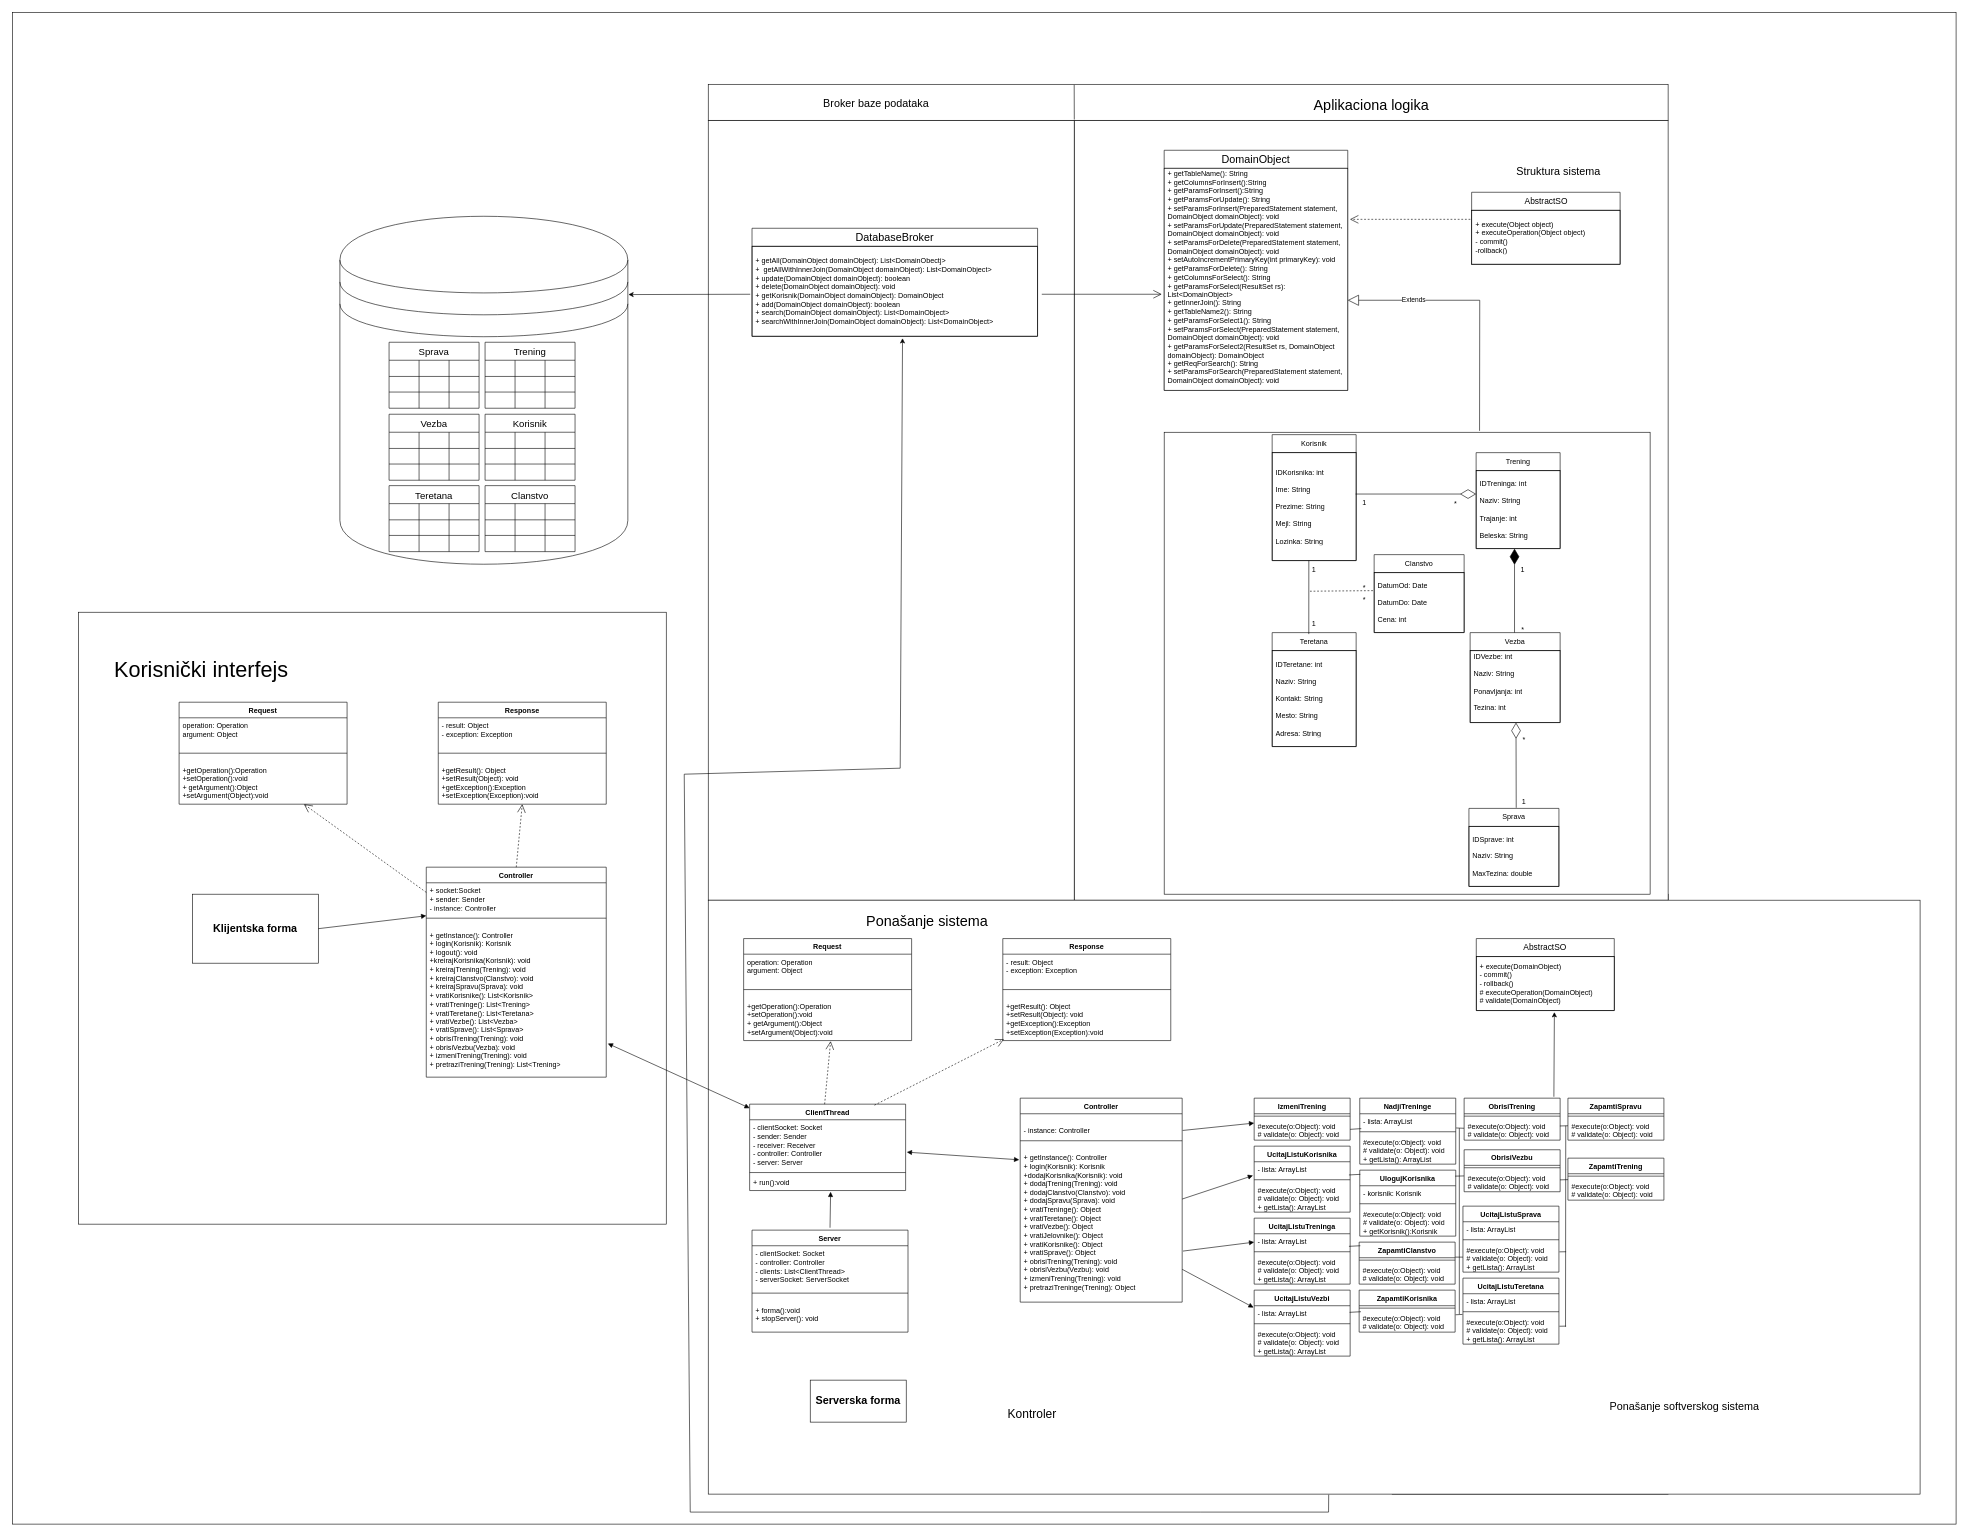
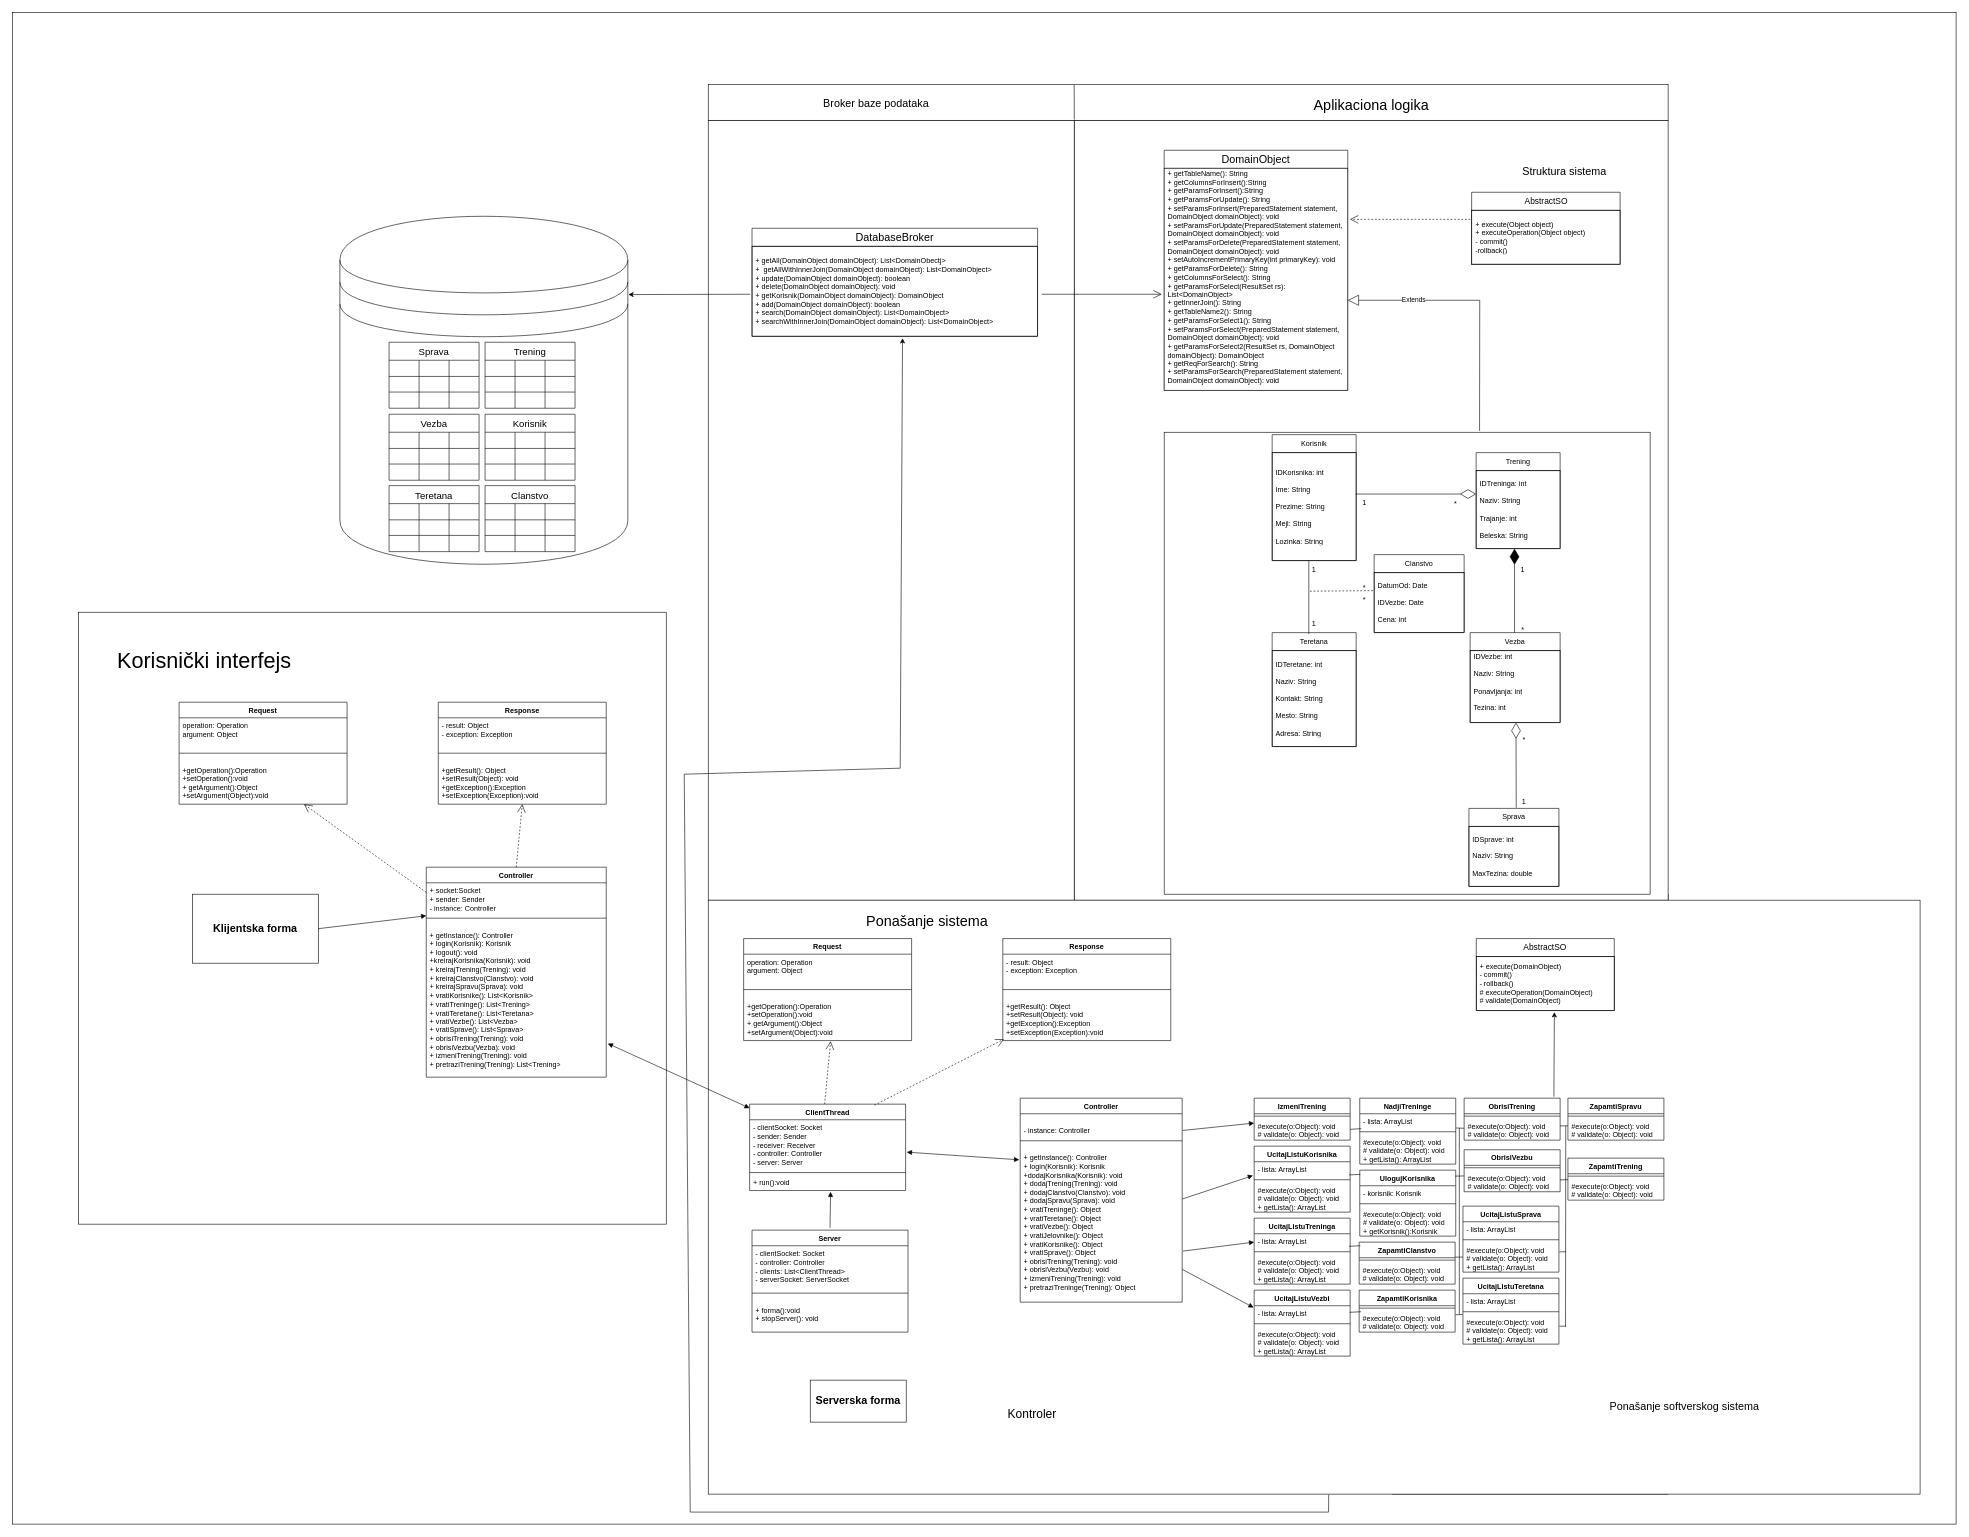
node "Struktura sistema": moved (1559, 171) -> (1565, 171)
node "DatumOd: Date DatumDo: Date Cena: int": label "DatumOd: Date DatumDo: Date Cena: int" -> "DatumOd: Date IDVezbe: Date Cena: int"
node "Korisnički interfejs": moved (201, 669) -> (204, 660)
